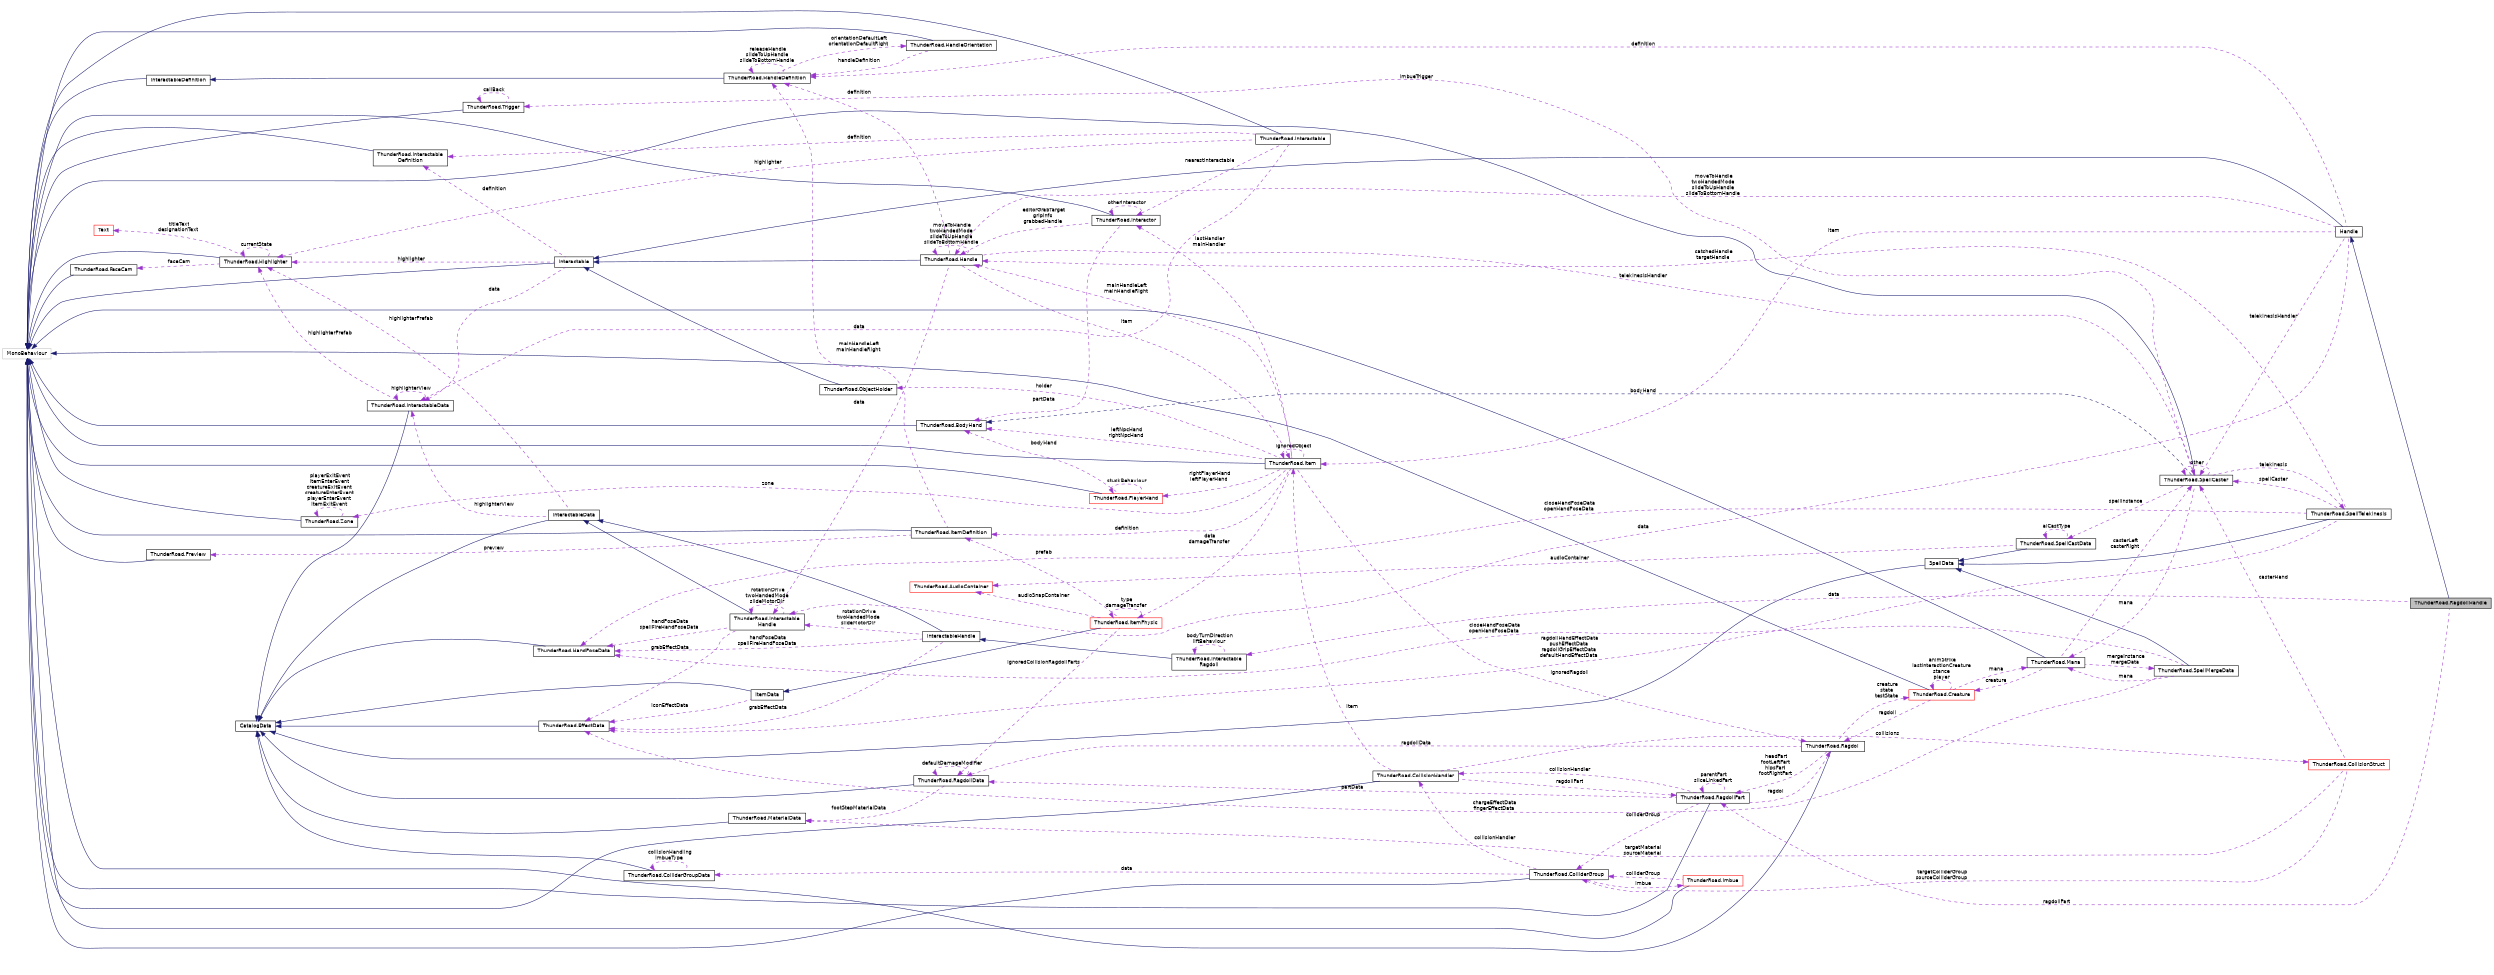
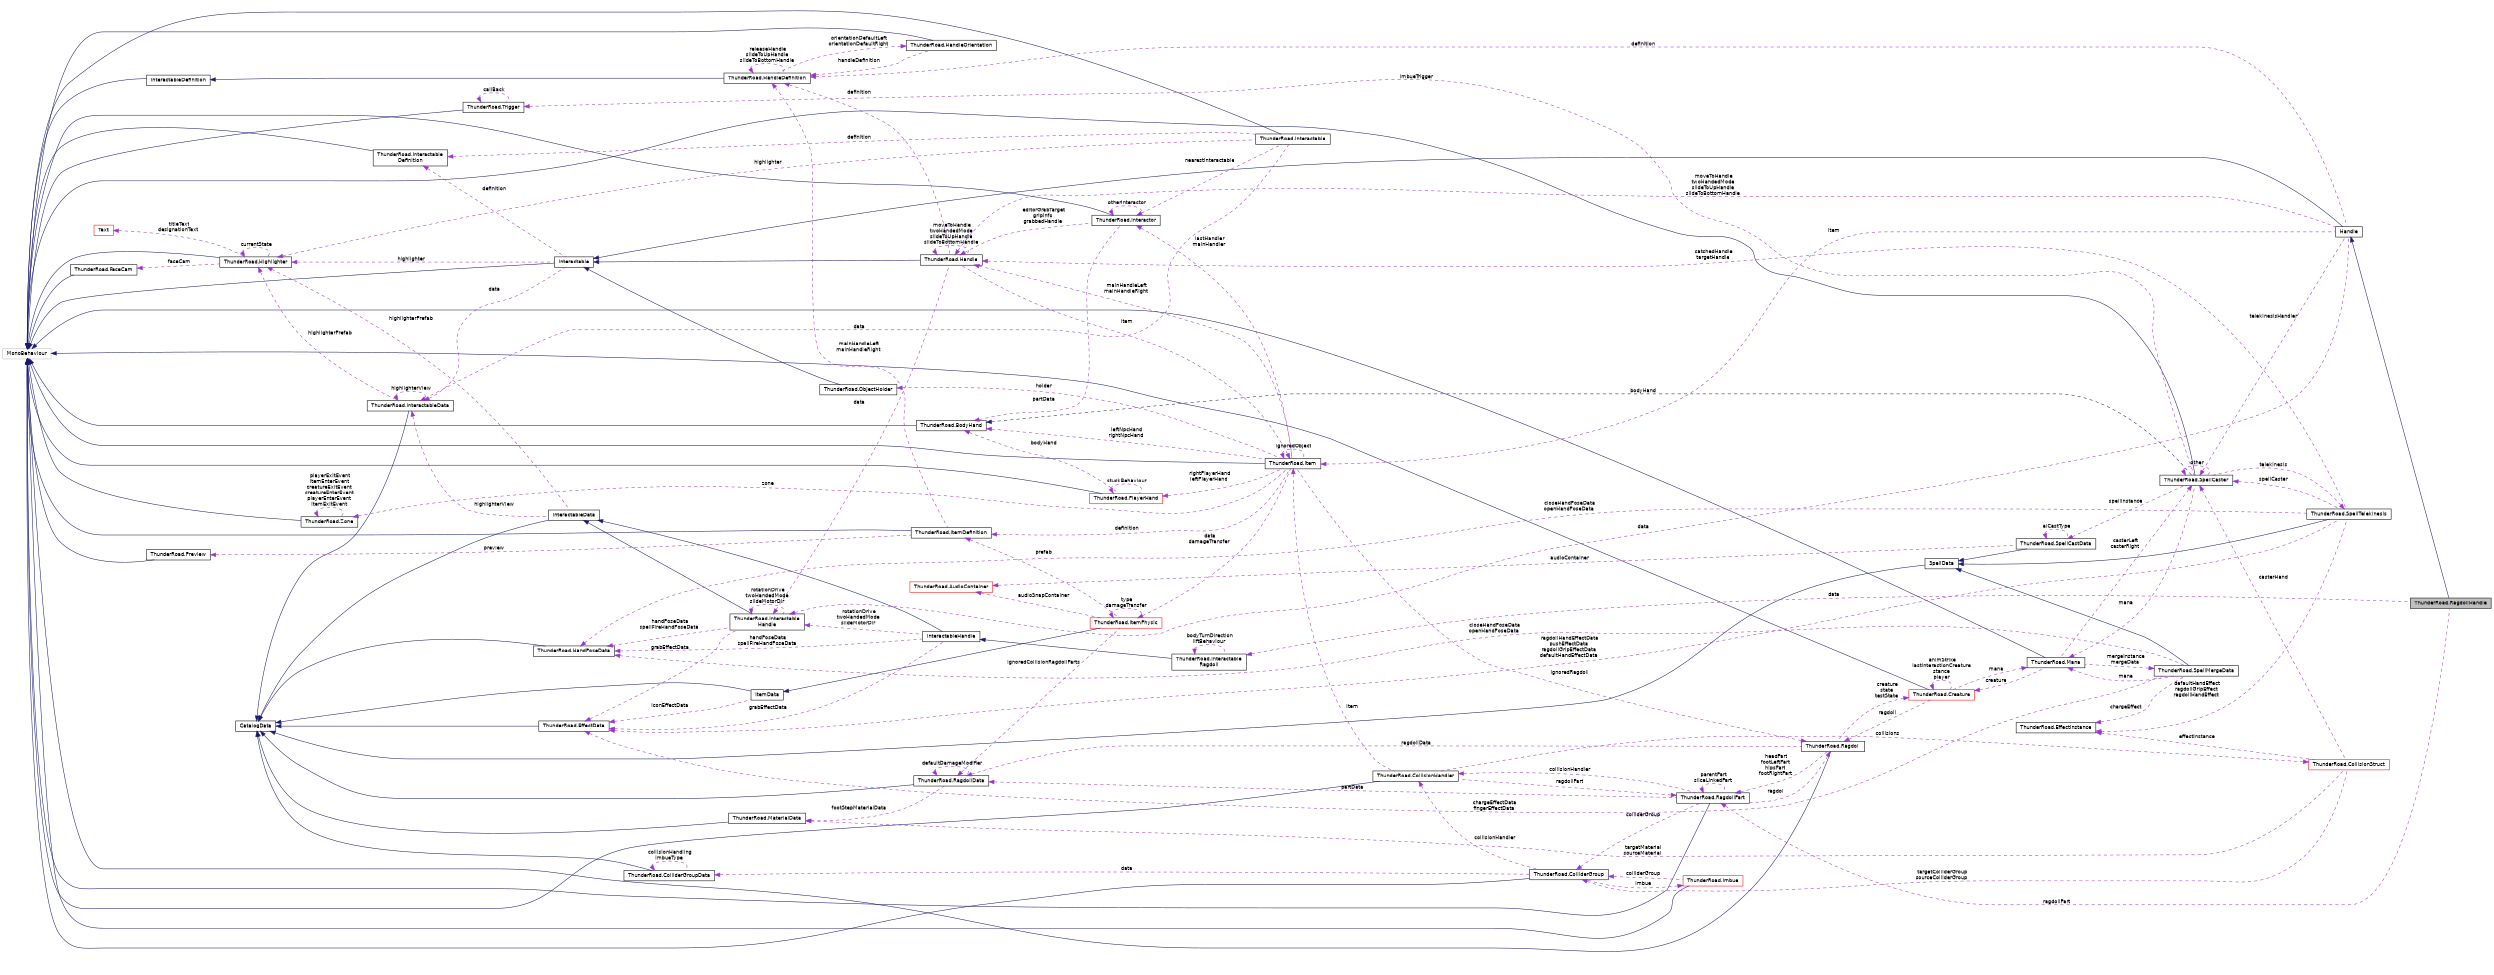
edge "ThunderRoad.Handle" -> "ThunderRoad.SpellCaster": removed, label "telekinesisHandler"
node "ThunderRoad.EffectInstance": added
